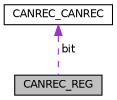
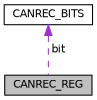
node "CANREC_CANREC": label "CANREC_CANREC" -> "CANREC_BITS"
